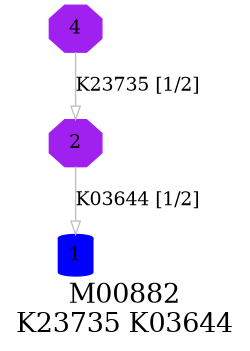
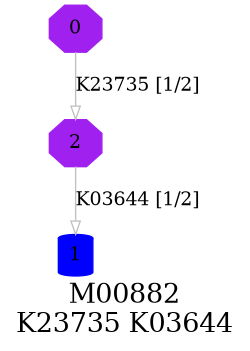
node "4": label "4" -> "0"
